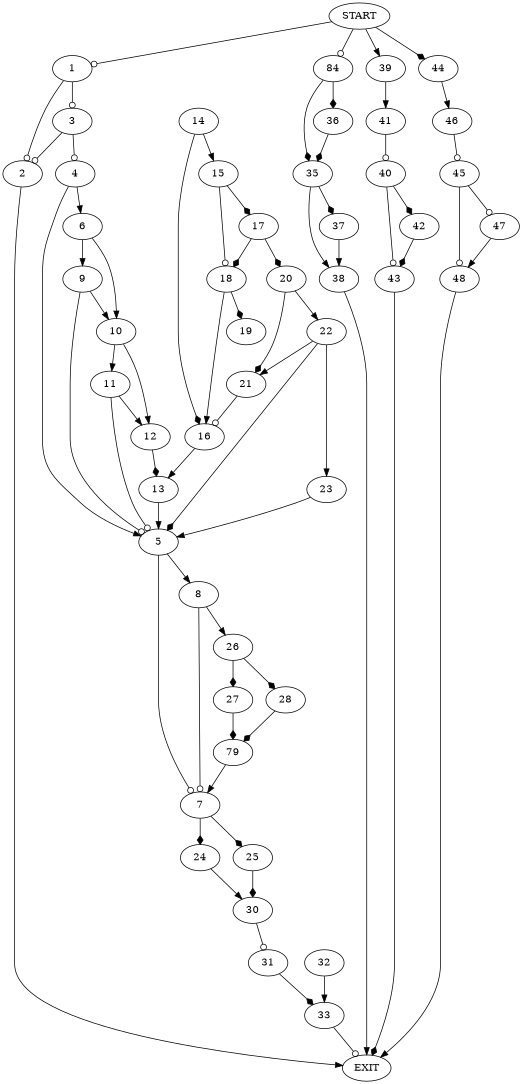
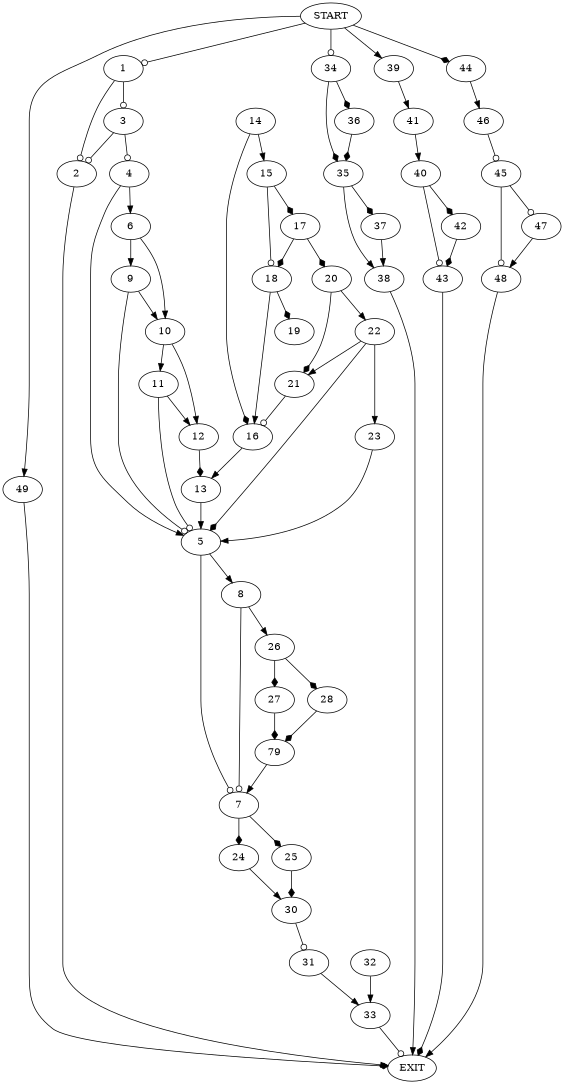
node "84": label "84" -> "34"
edge "41" -> "40": arrowhead odot -> normal
node "49": added
edge "31" -> "33": arrowhead diamond -> normal
